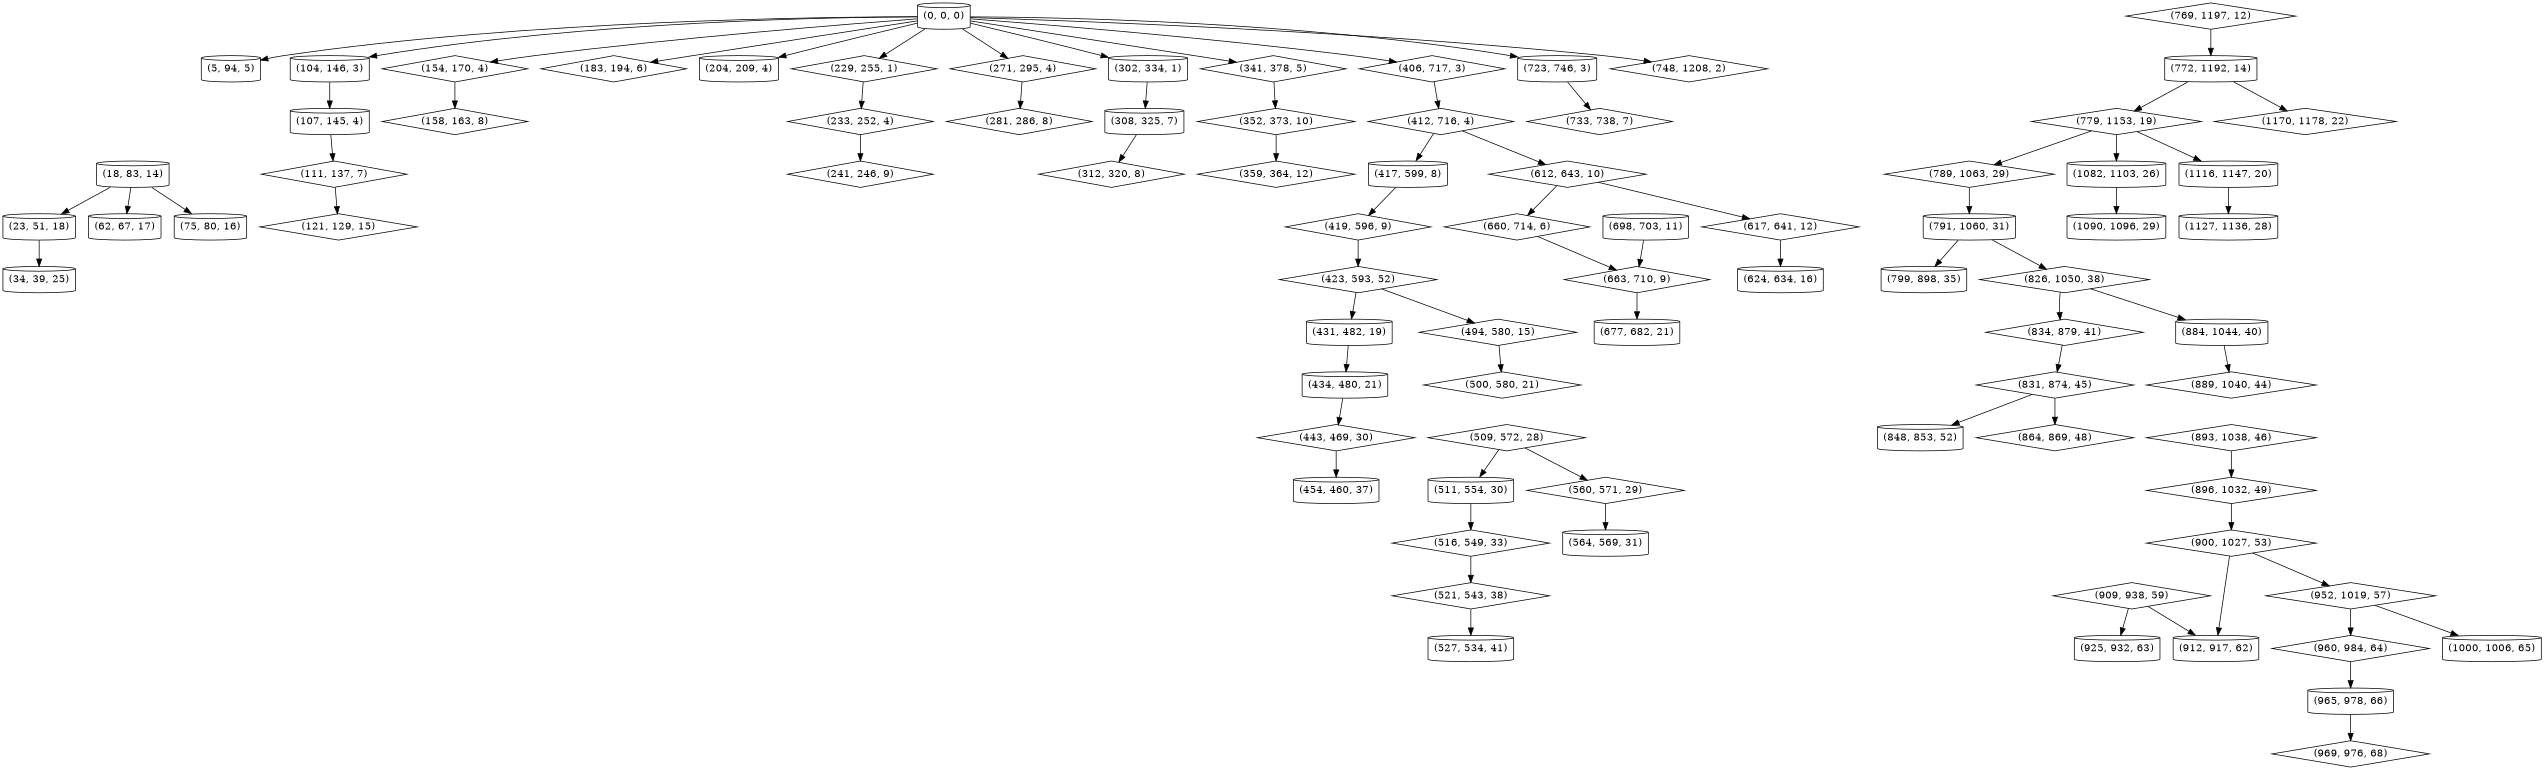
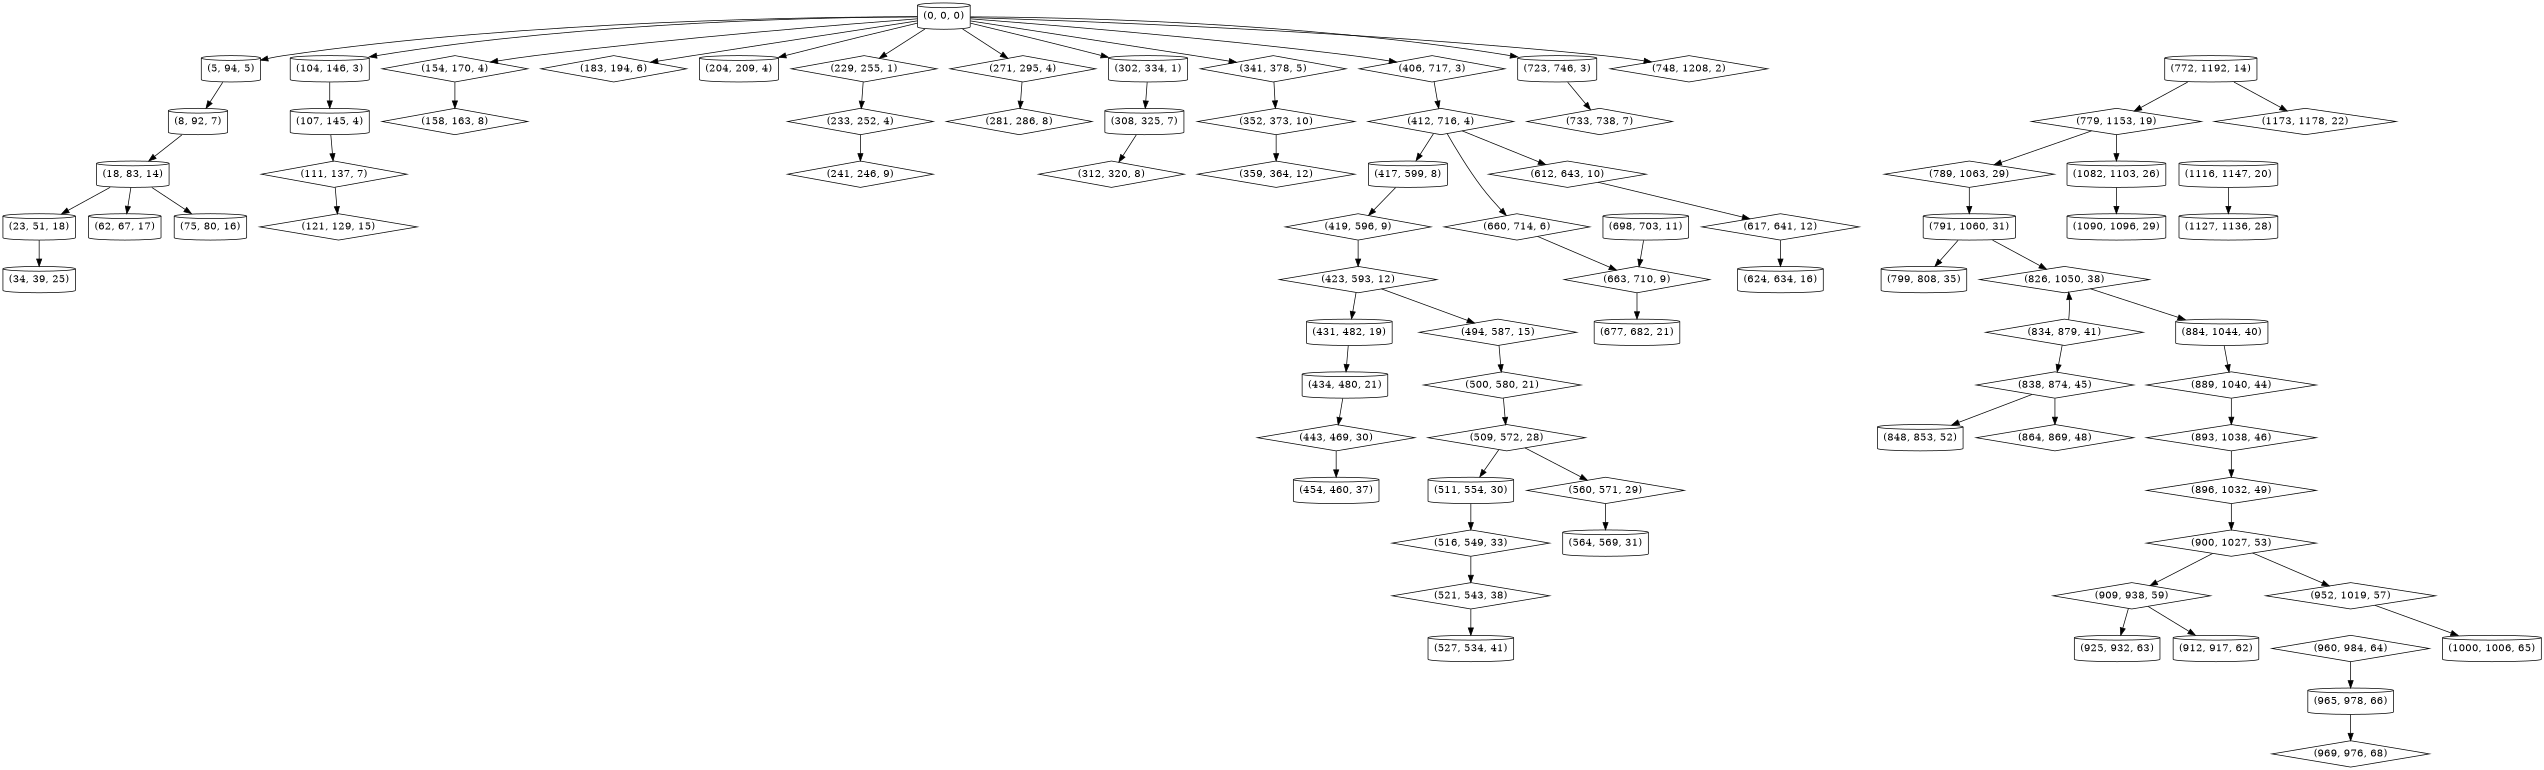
node "(769, 1197, 12)": removed
node "(8, 92, 7)": added
node "(1170, 1178, 22)": label "(1170, 1178, 22)" -> "(1173, 1178, 22)"
edge "(779, 1153, 19)" -> "(1116, 1147, 20)": removed
edge "(612, 643, 10)" -> "(660, 714, 6)": now "(412, 716, 4)" -> "(660, 714, 6)"
node "(423, 593, 52)": label "(423, 593, 52)" -> "(423, 593, 12)"
node "(799, 898, 35)": label "(799, 898, 35)" -> "(799, 808, 35)"
edge "(826, 1050, 38)" -> "(834, 879, 41)": reversed
node "(494, 580, 15)": label "(494, 580, 15)" -> "(494, 587, 15)"
node "(831, 874, 45)": label "(831, 874, 45)" -> "(838, 874, 45)"
edge "(500, 580, 21)" -> "(509, 572, 28)": added
edge "(889, 1040, 44)" -> "(893, 1038, 46)": added
edge "(900, 1027, 53)" -> "(912, 917, 62)": now "(900, 1027, 53)" -> "(909, 938, 59)"
edge "(952, 1019, 57)" -> "(960, 984, 64)": removed
